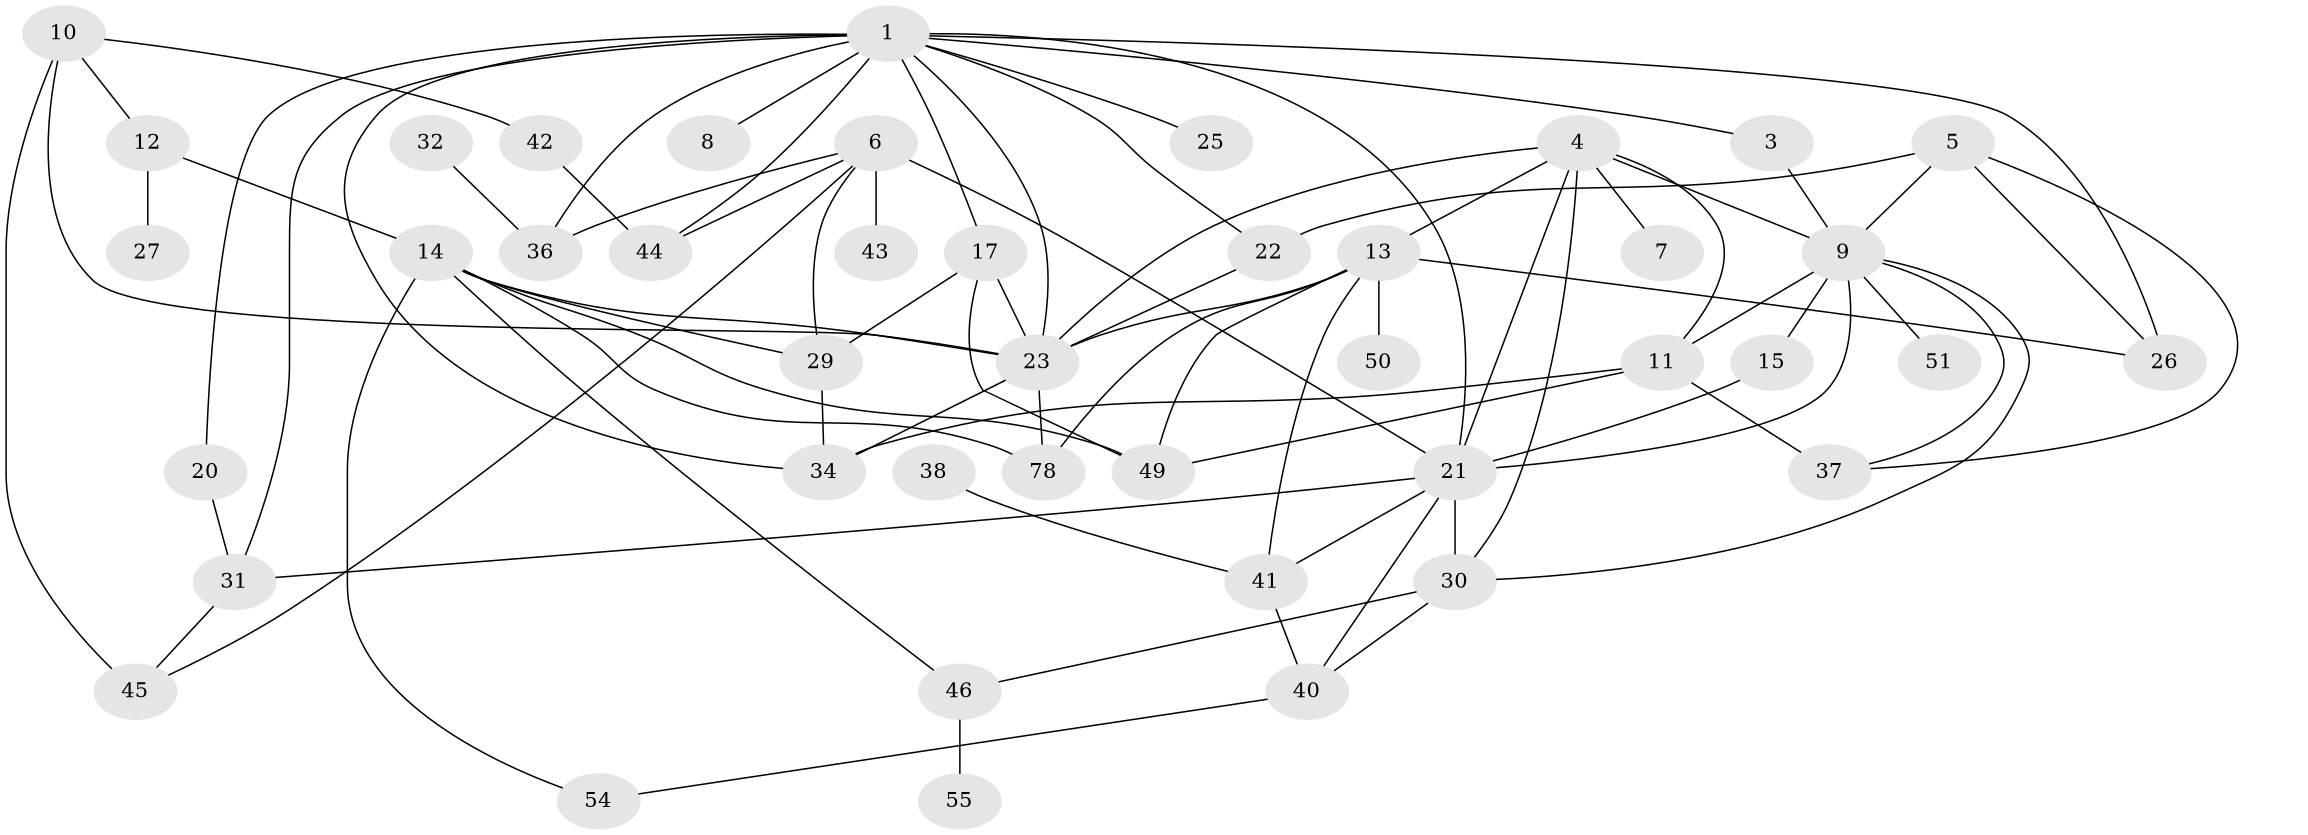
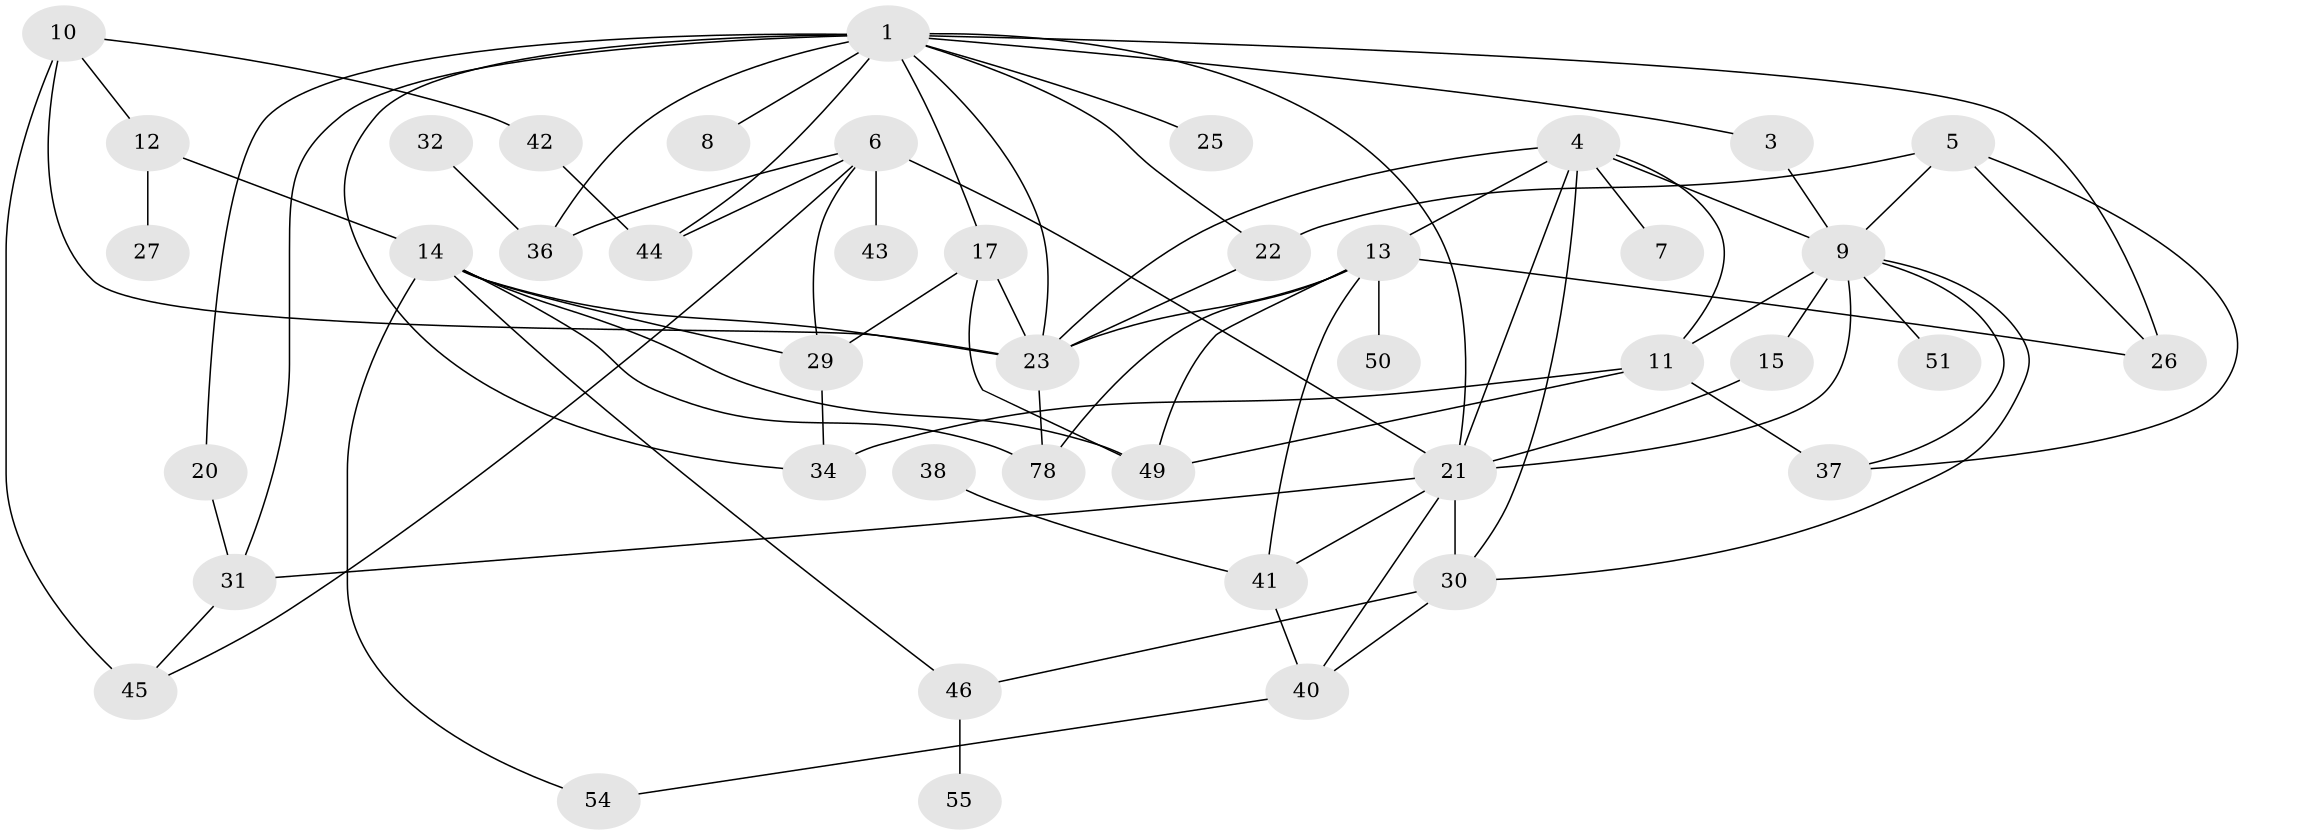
edge "23" -- "34": removed
